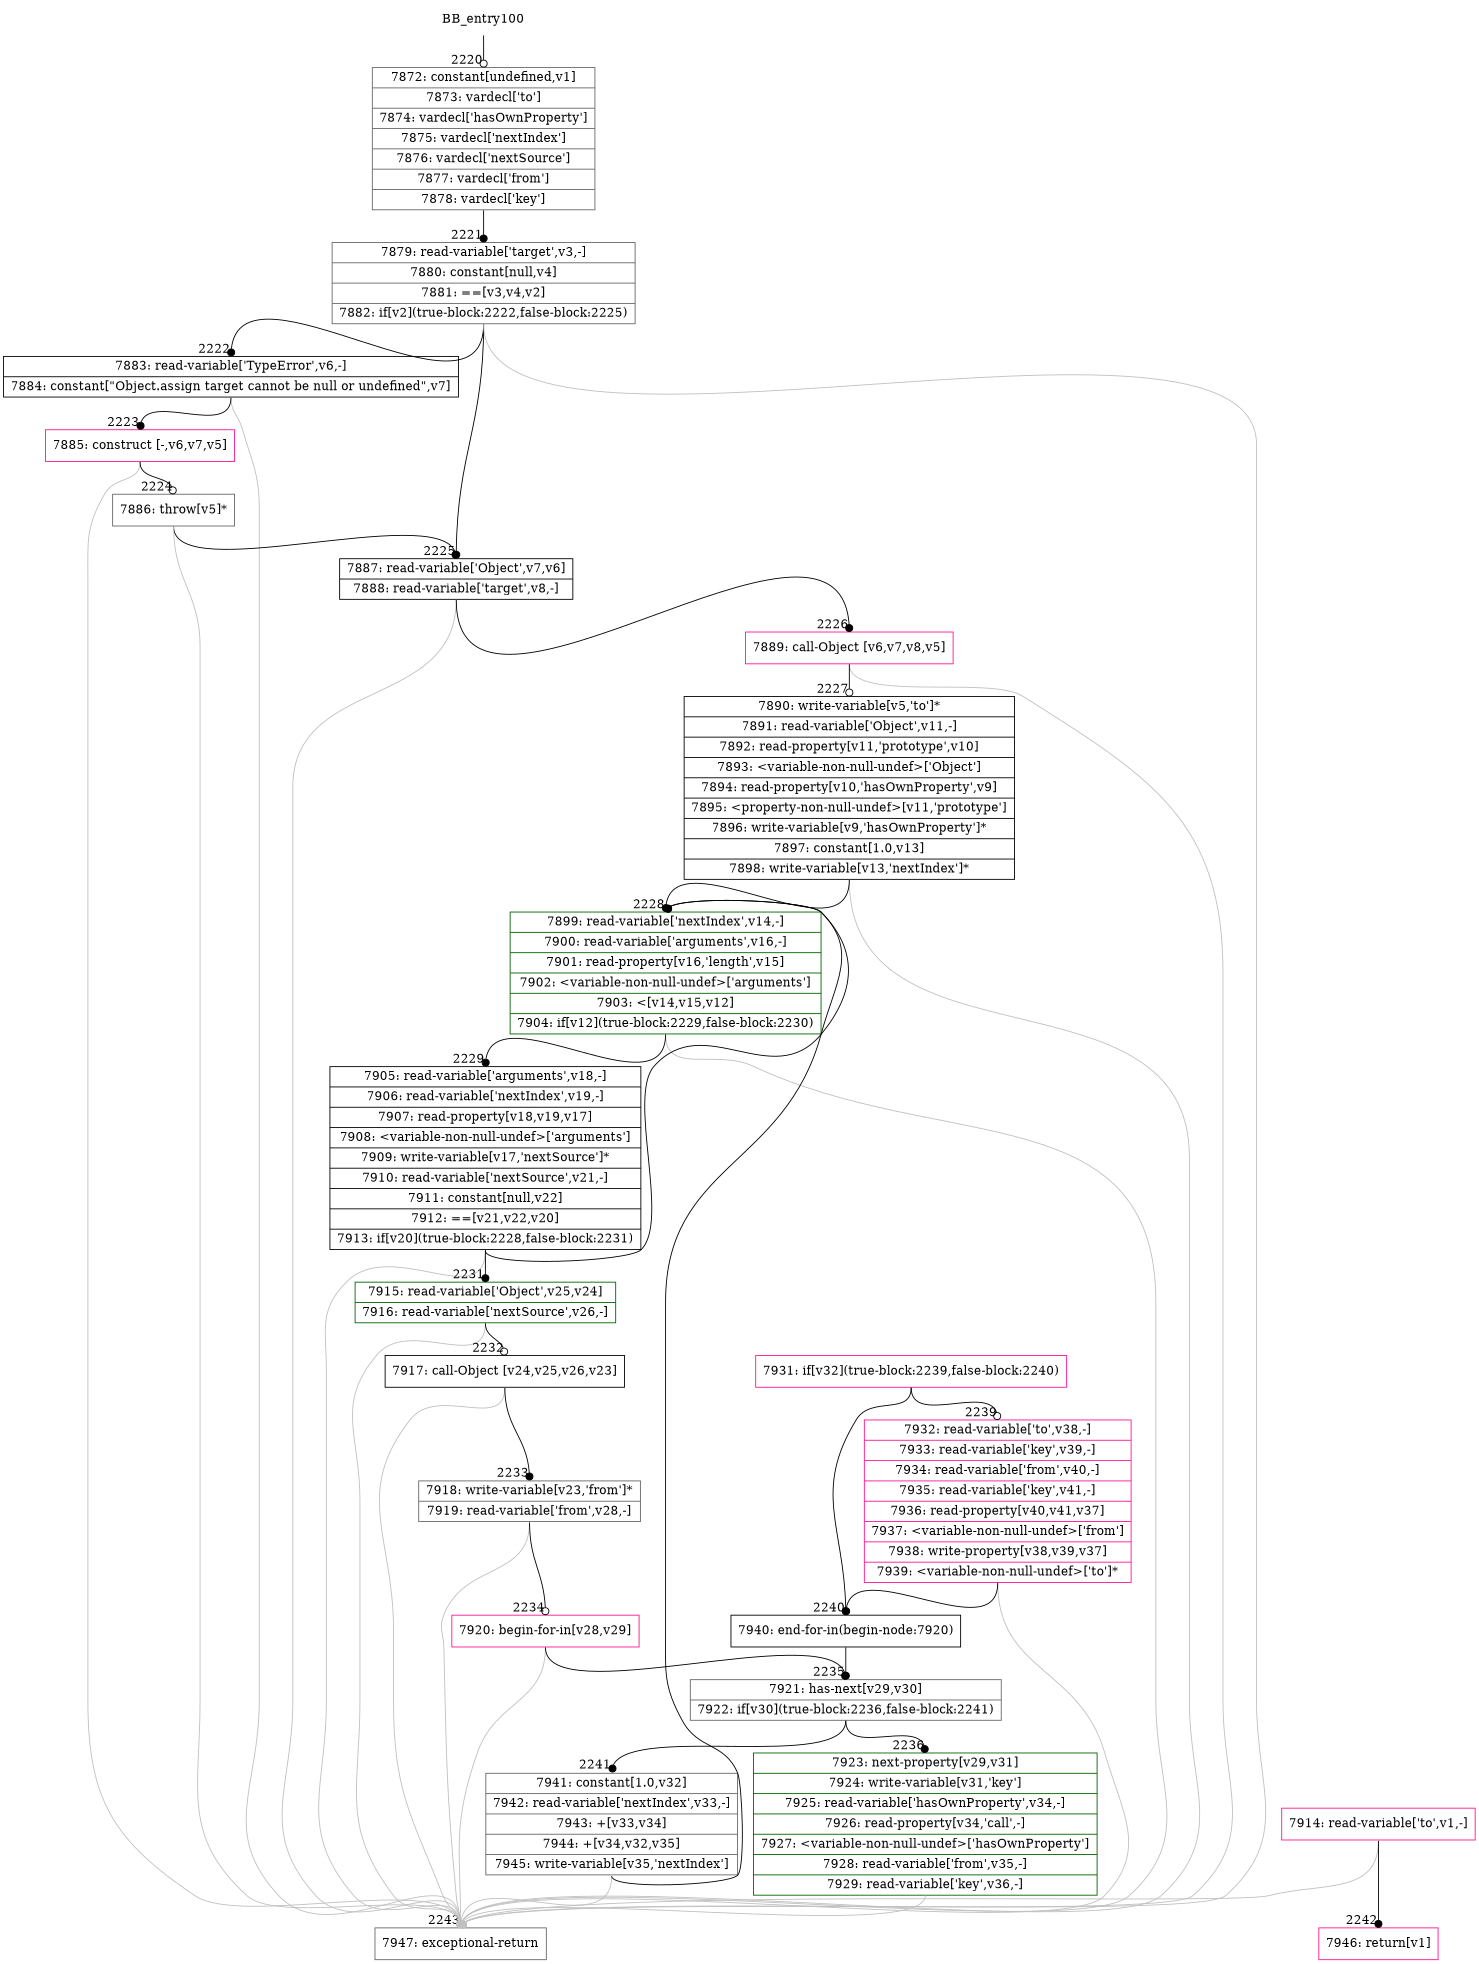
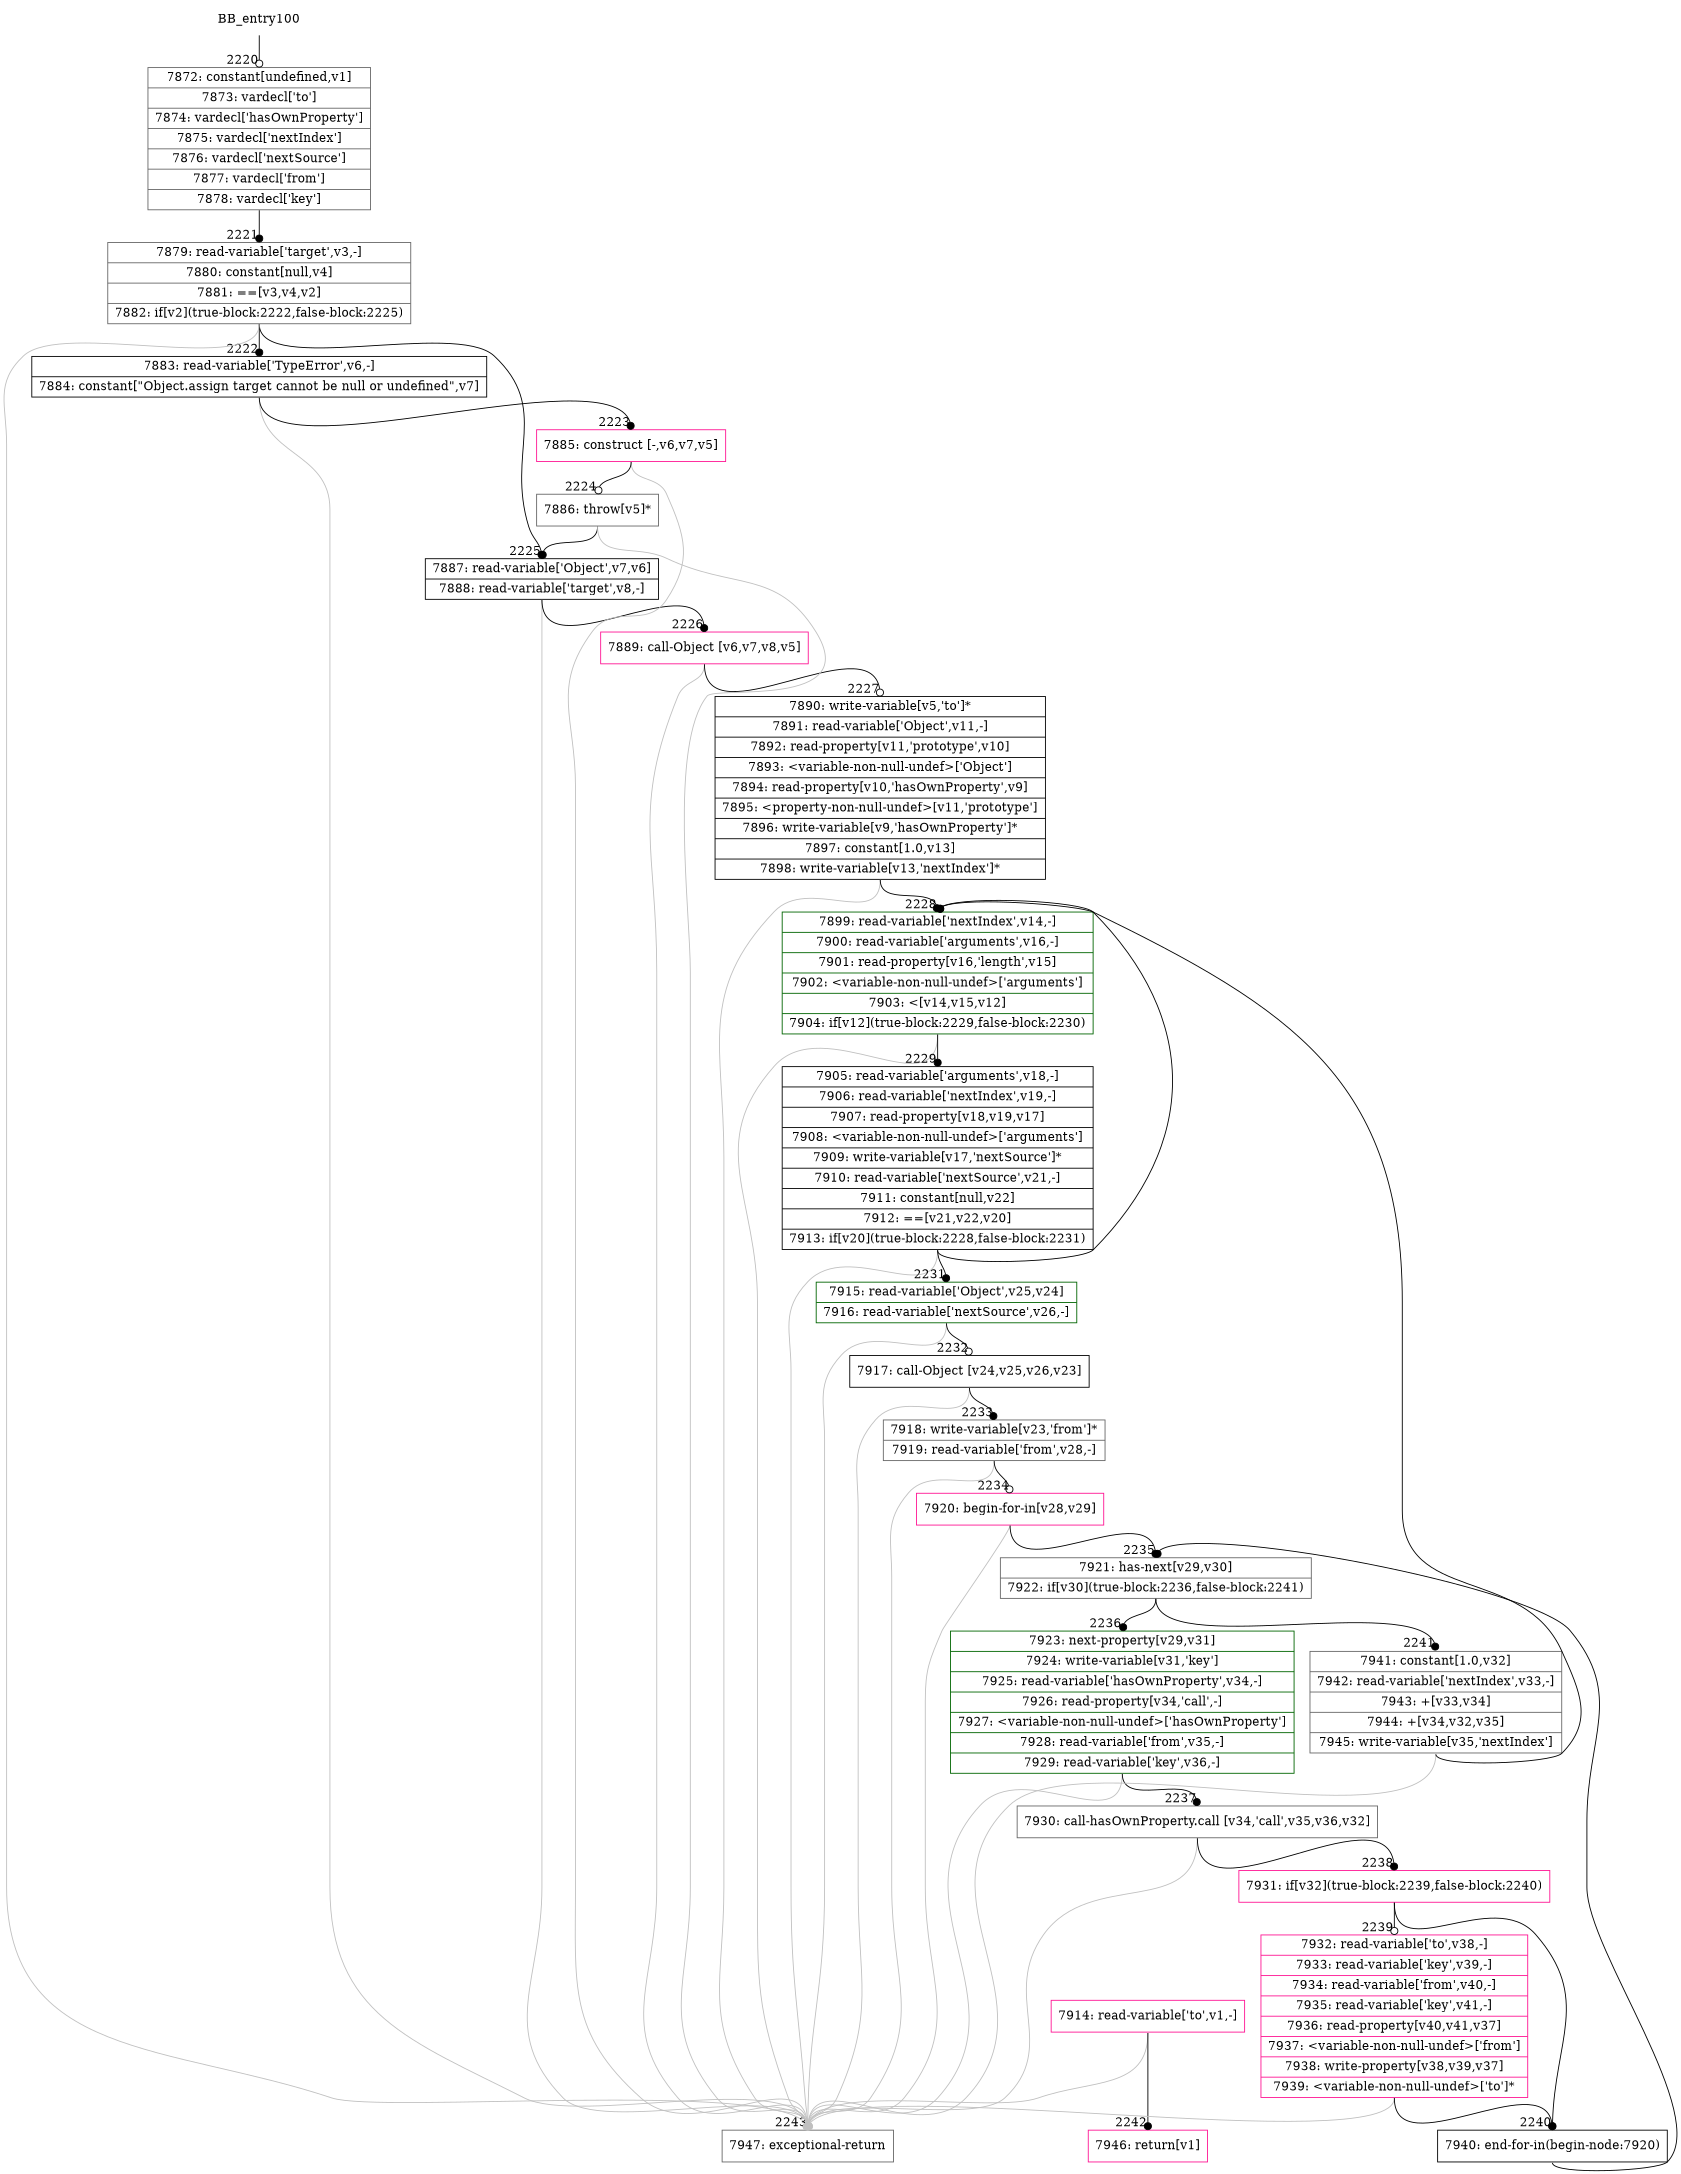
node "7930: call-hasOwnProperty.call [v34,'call',v35,v36,v32]": added
